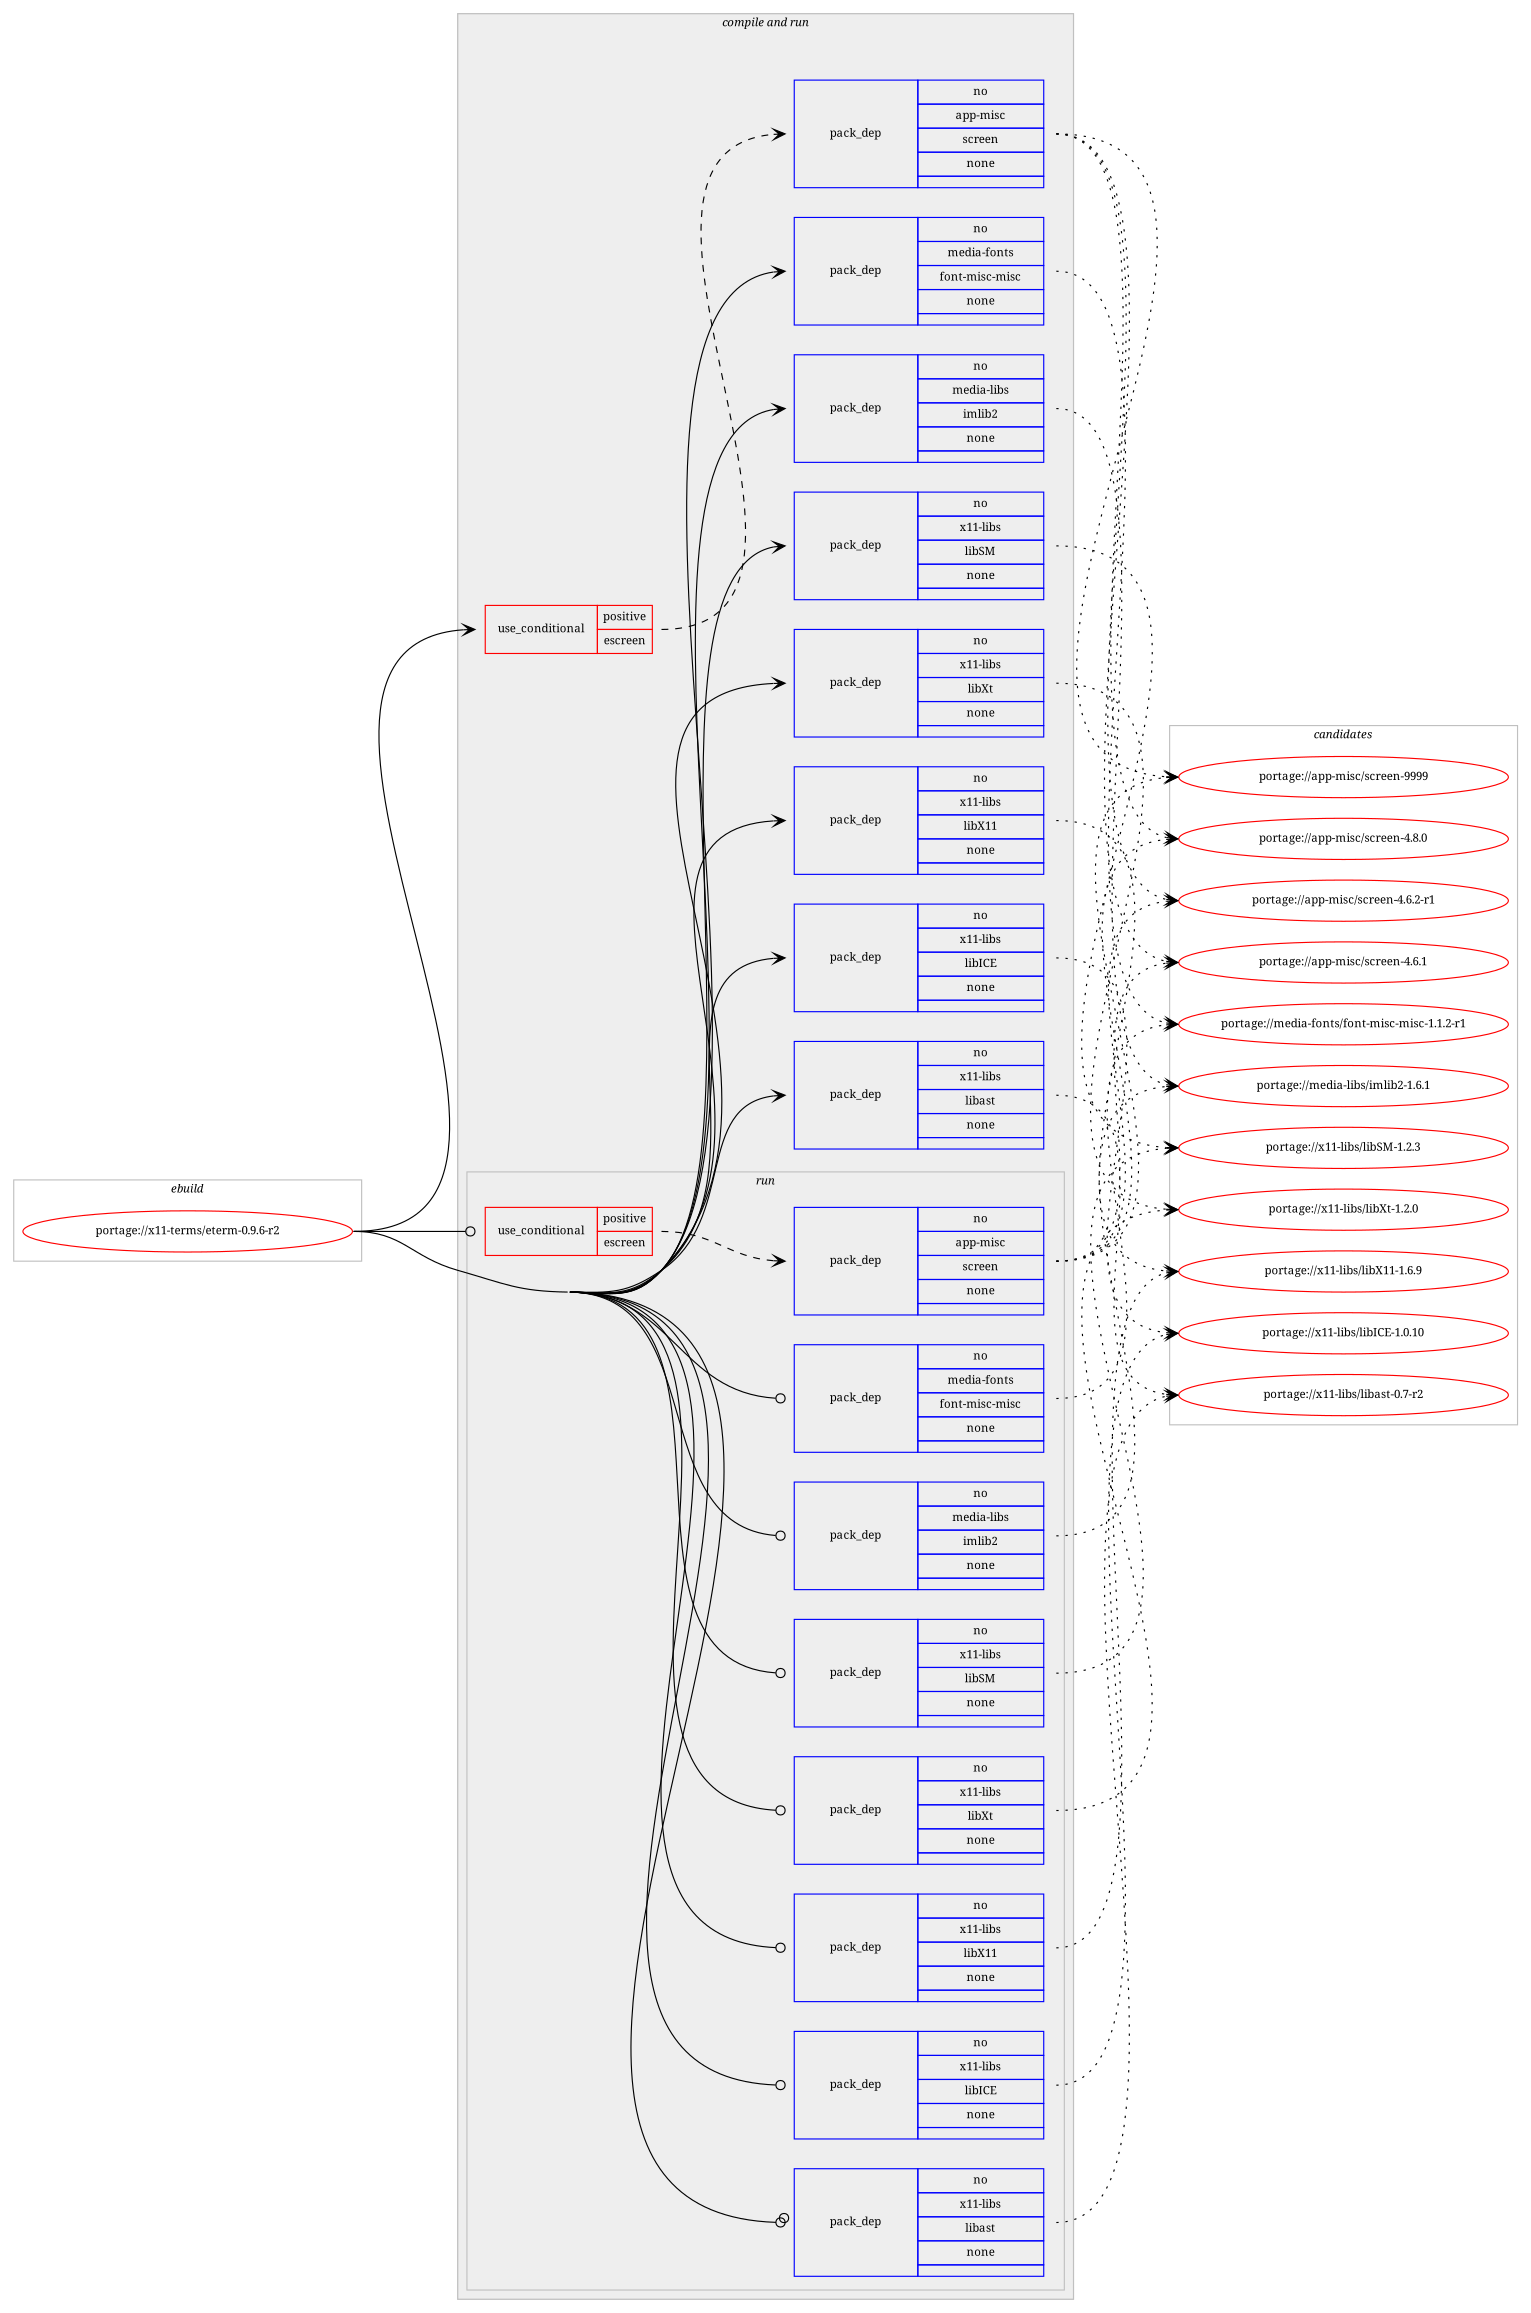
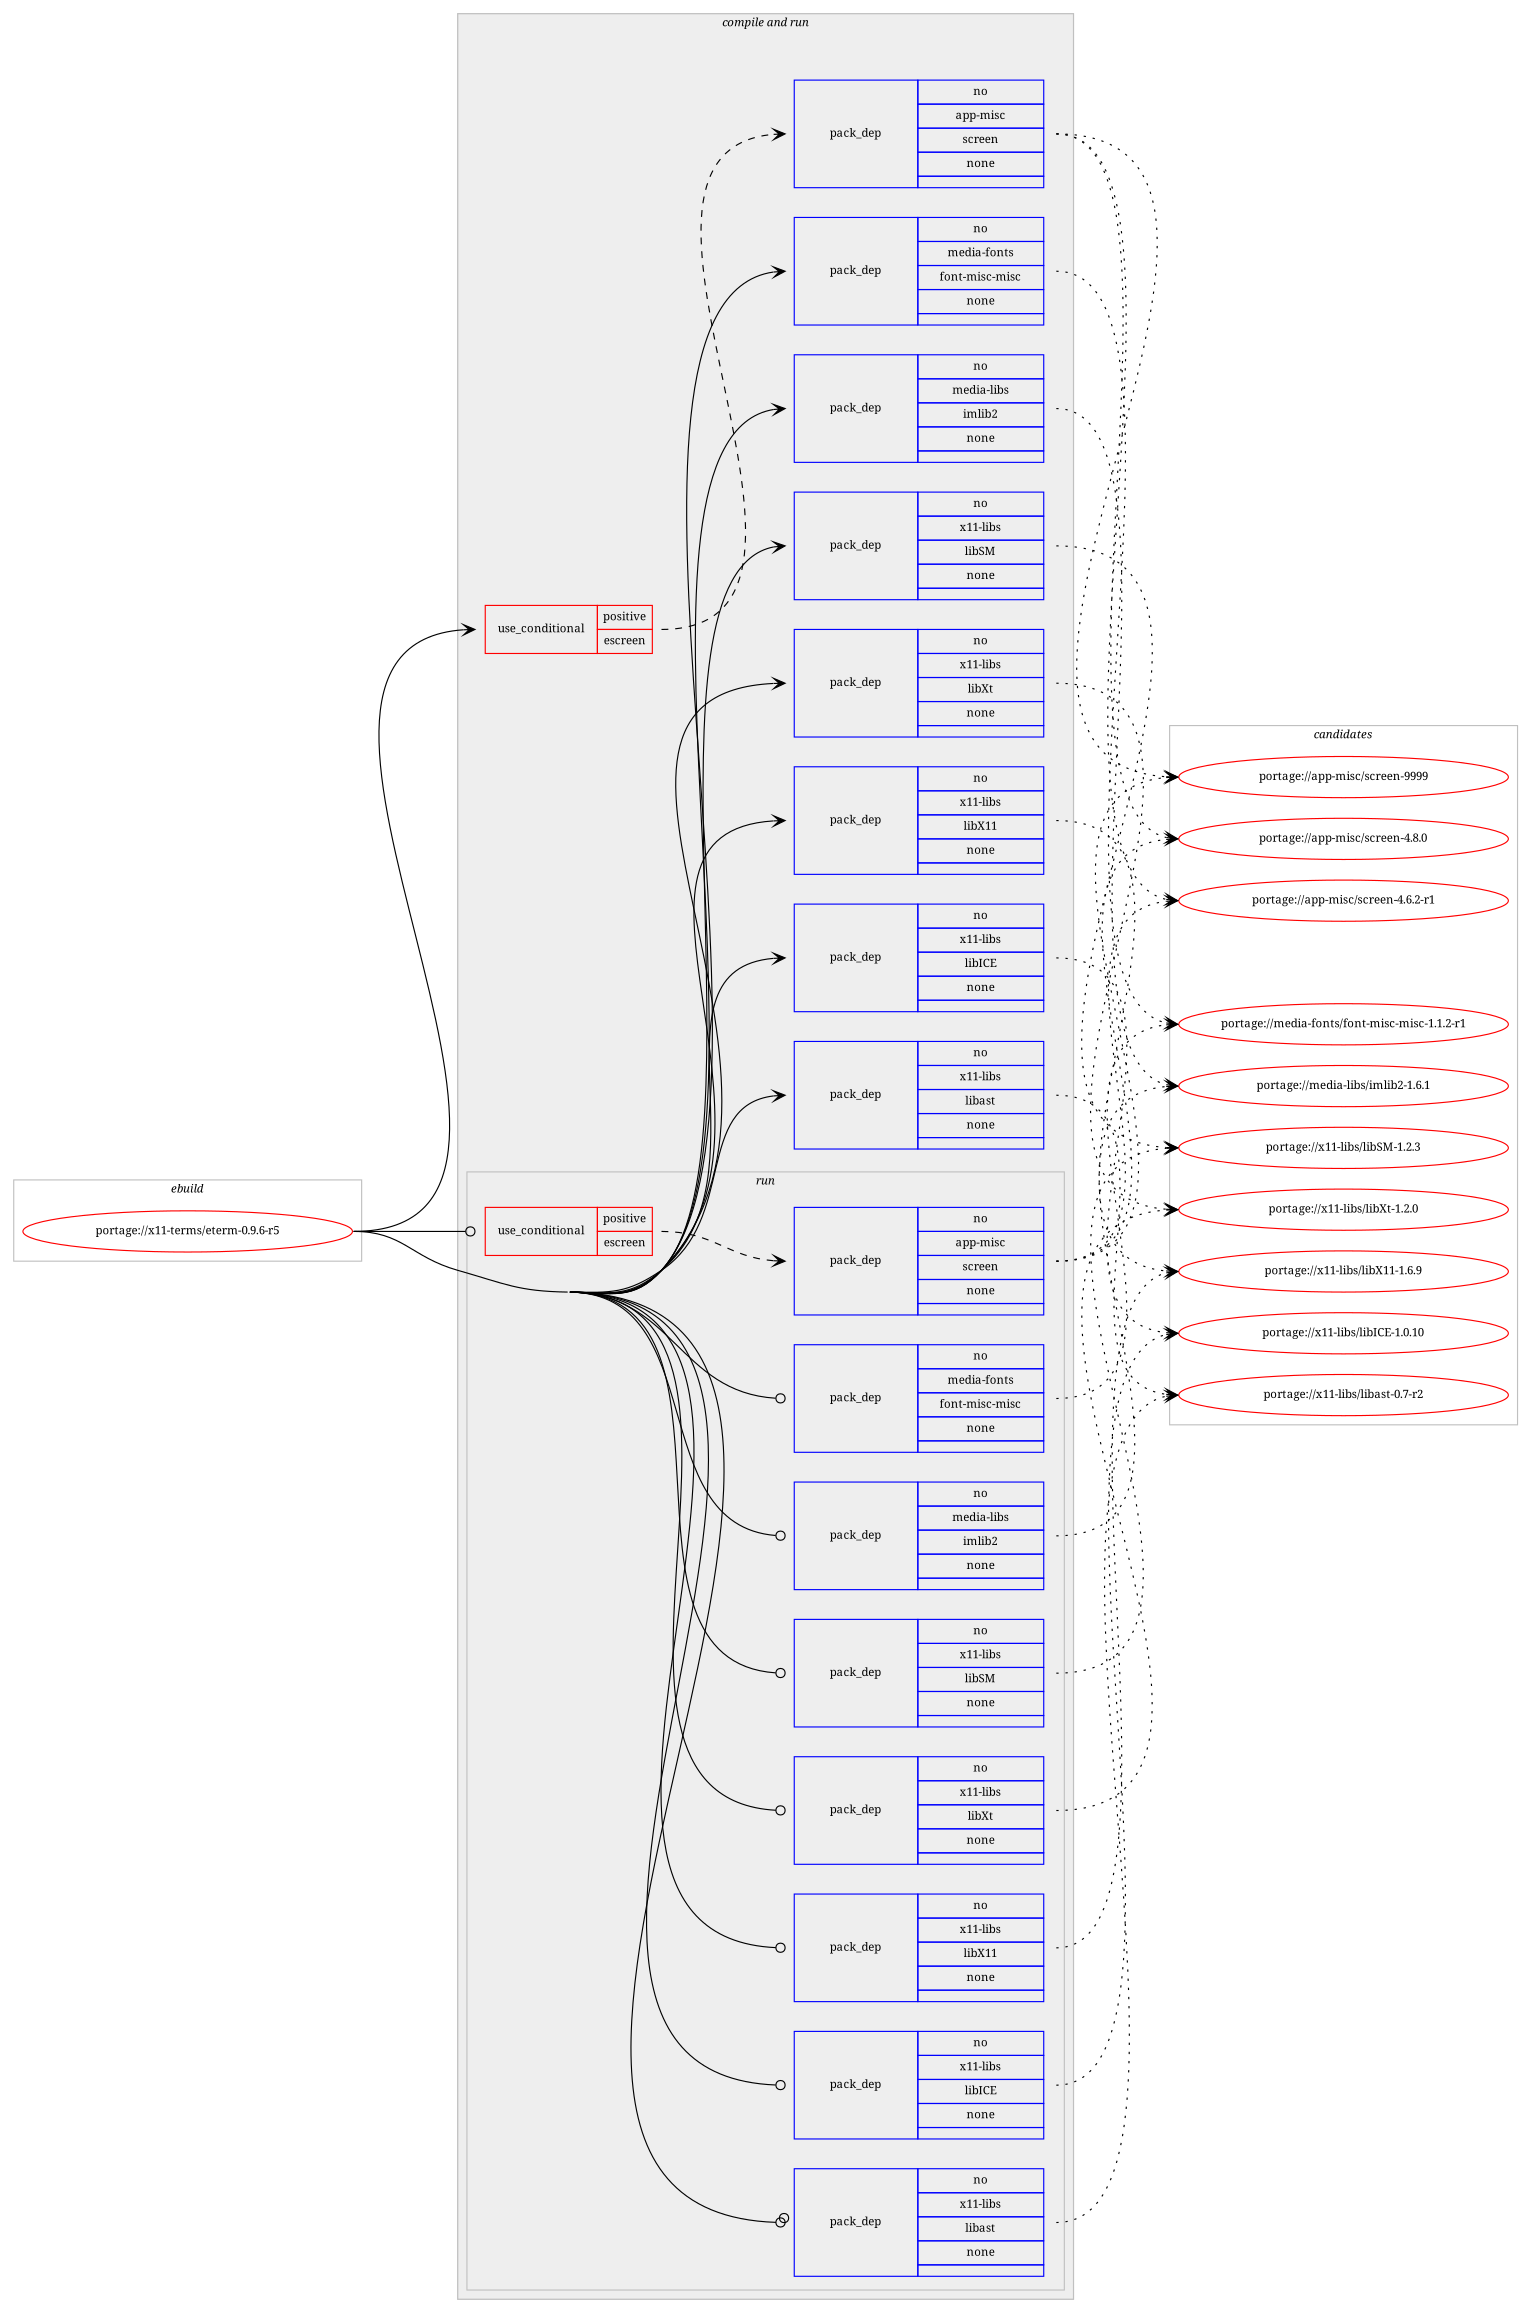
node "portage://app-misc/screen-4.6.1": removed
node "portage://x11-terms/eterm-0.9.6-r2": label "portage://x11-terms/eterm-0.9.6-r2" -> "portage://x11-terms/eterm-0.9.6-r5"
